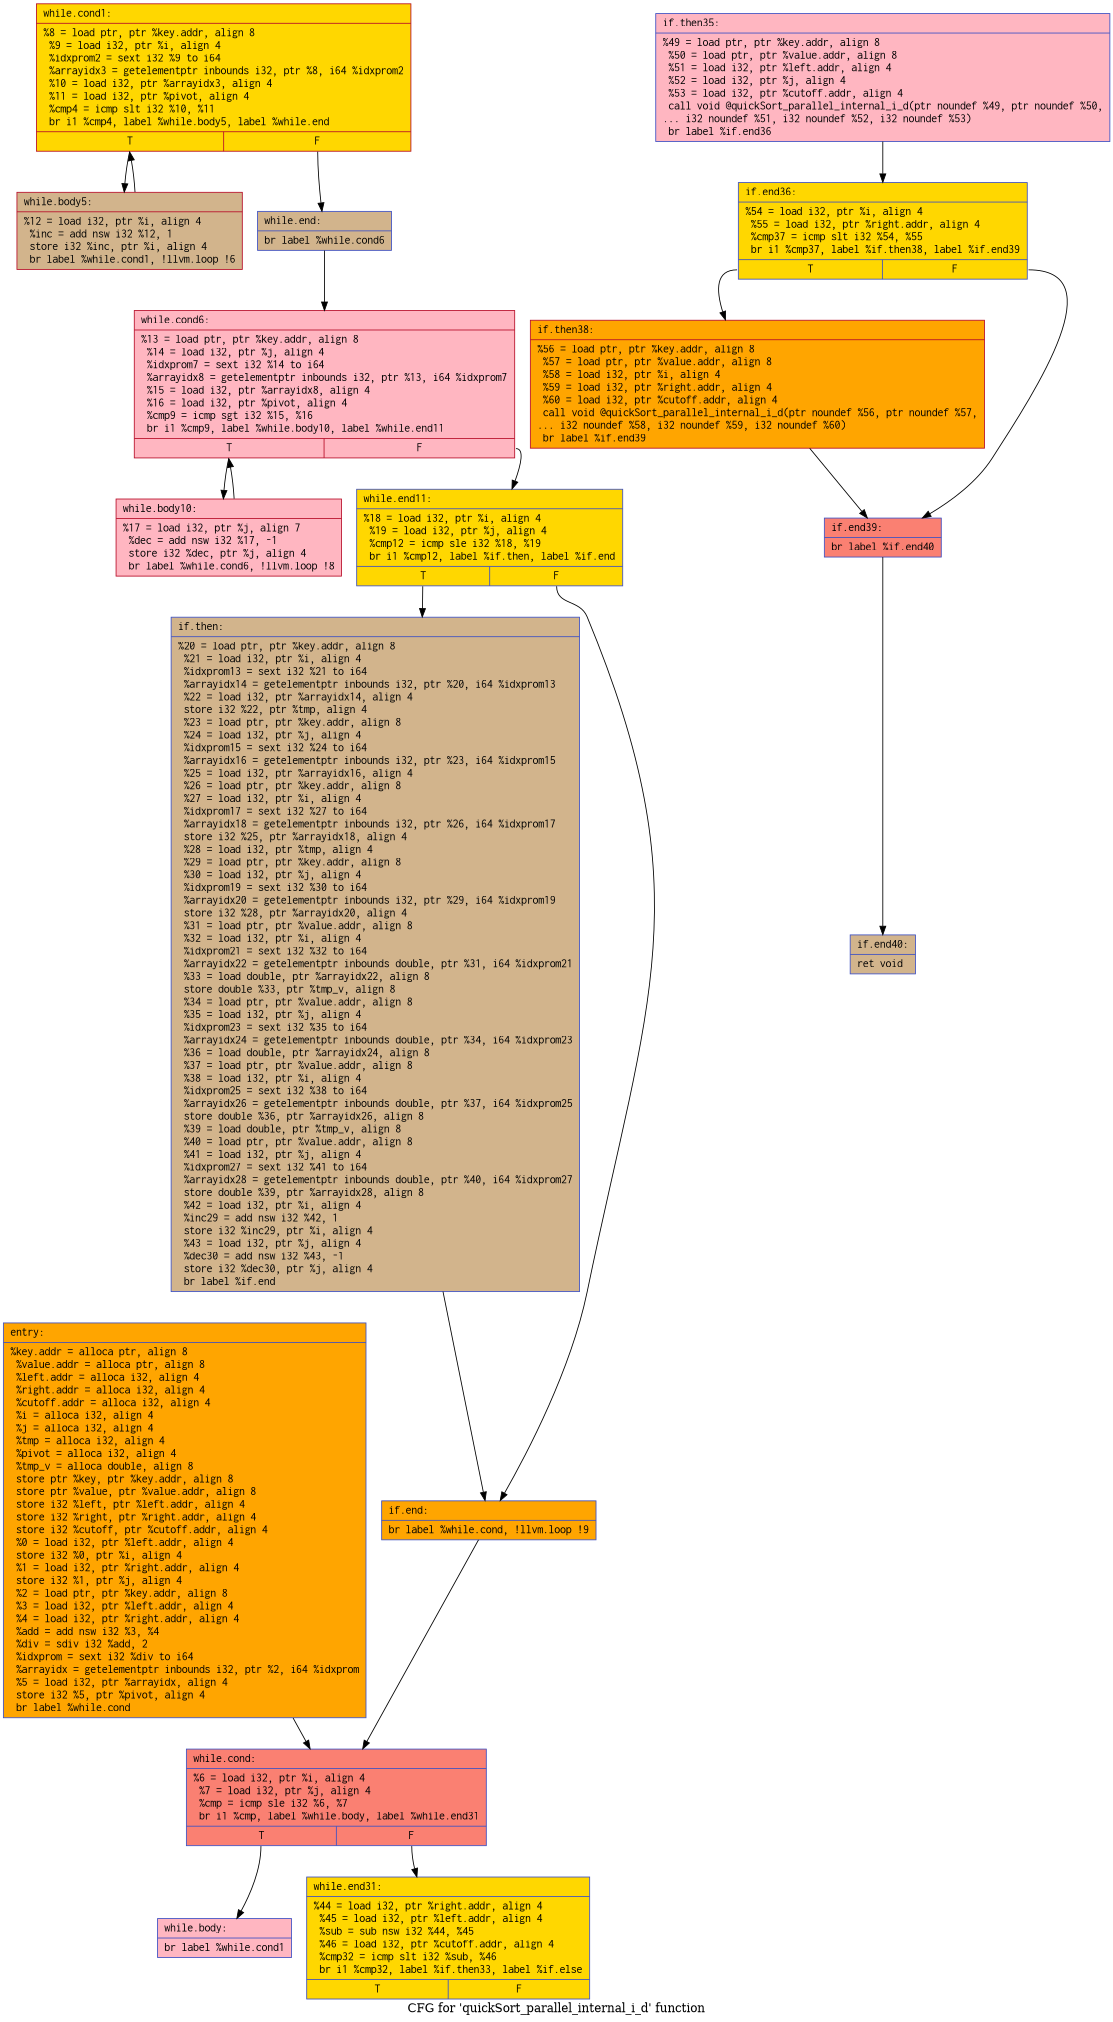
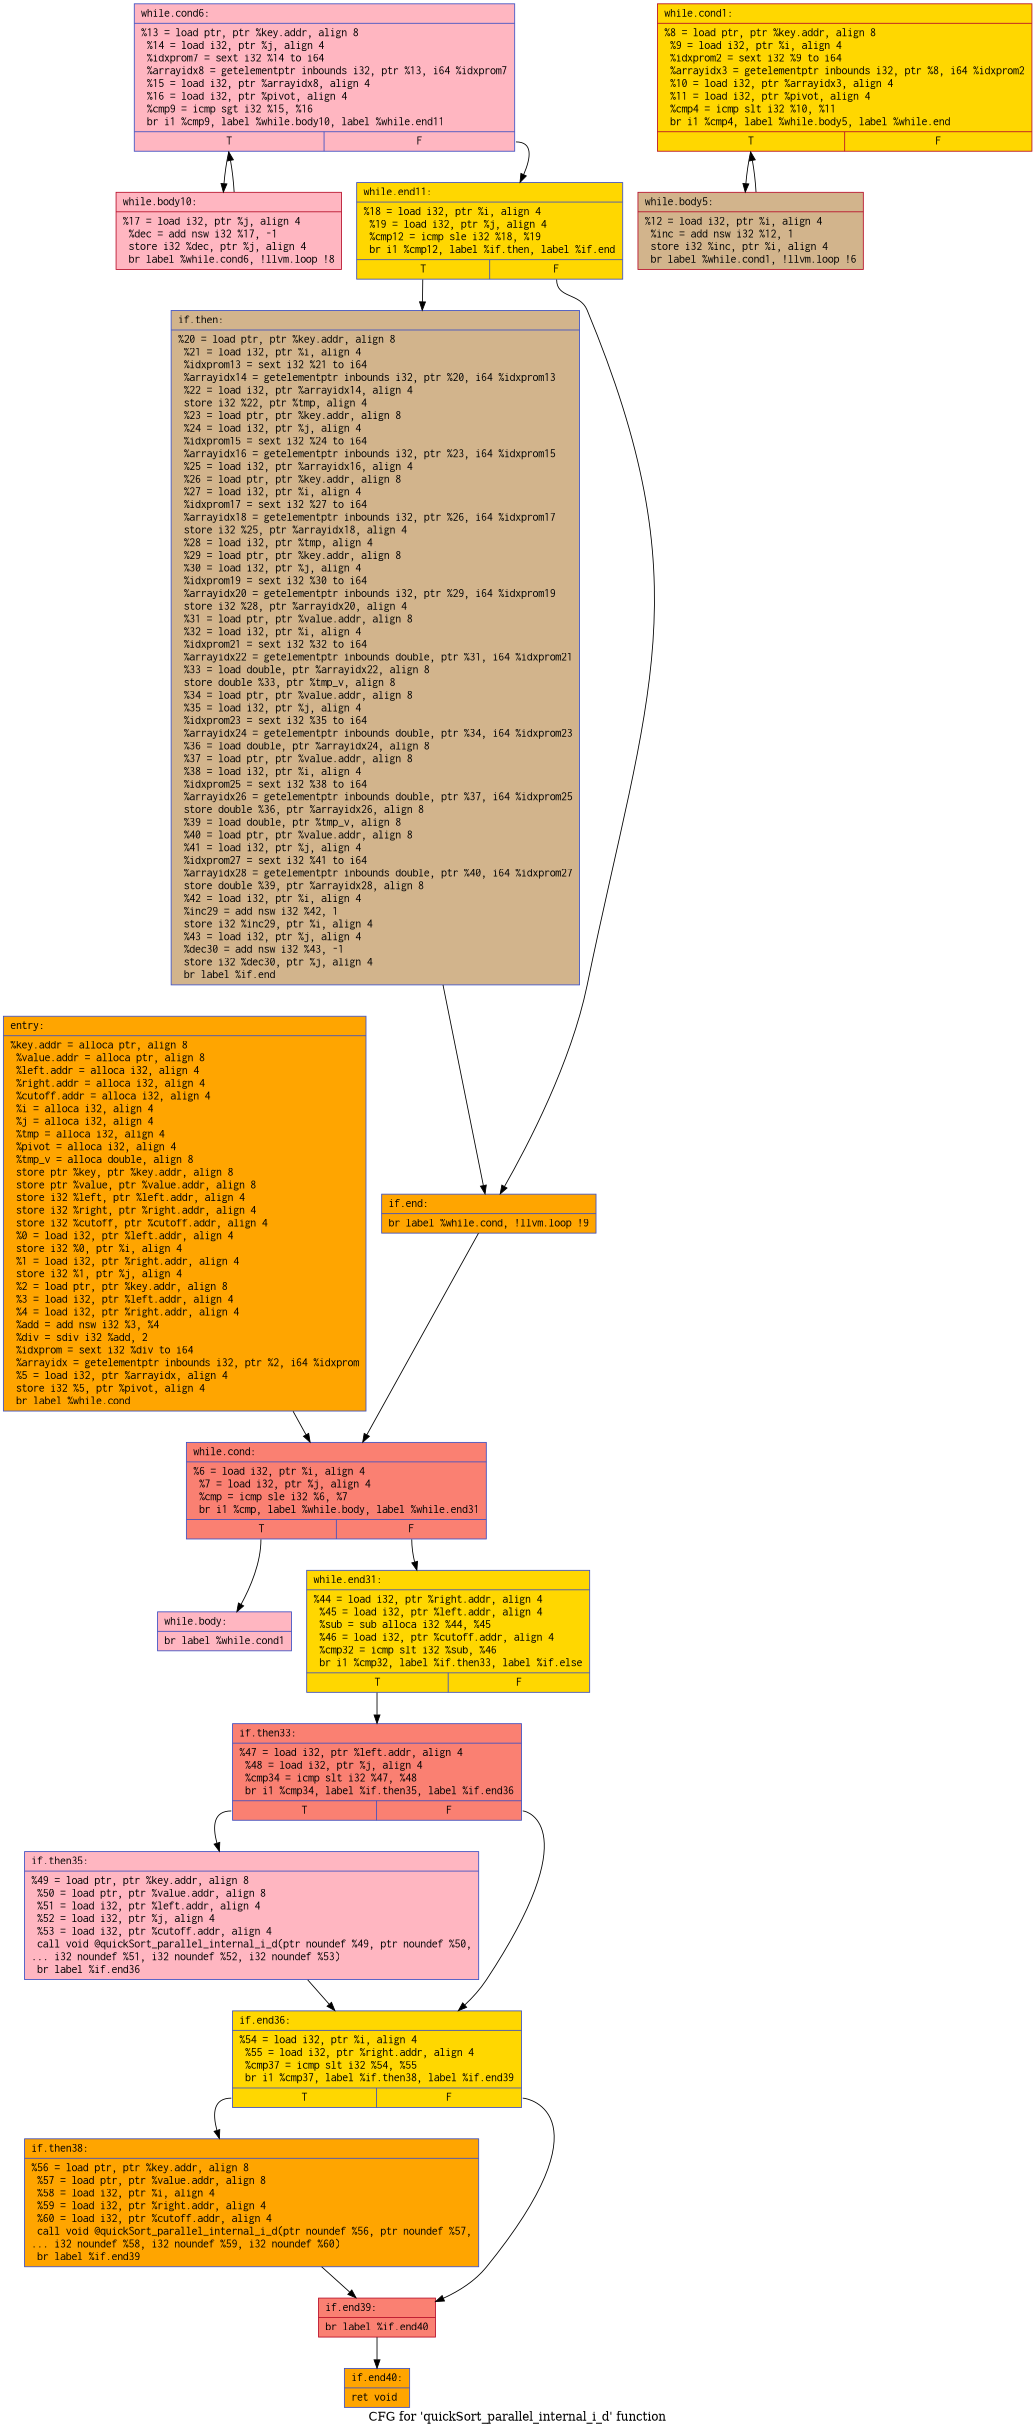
node "while.end:": removed
node "while.cond6:": color #b70d28ff -> #3d50c3ff
node "if.then38:": color #b70d28ff -> #3d50c3ff
node "while.body10:": text "%17 = load i32, ptr %j, align 7" -> "%17 = load i32, ptr %j, align 4"
node "if.end39:": color #3d50c3ff -> #b70d28ff
node "if.end40:": fillcolor tan -> orange
node "if.then33:": added
node "while.end31:": text "%sub = sub nsw i32 %44, %45" -> "%sub = sub alloca i32 %44, %45"
